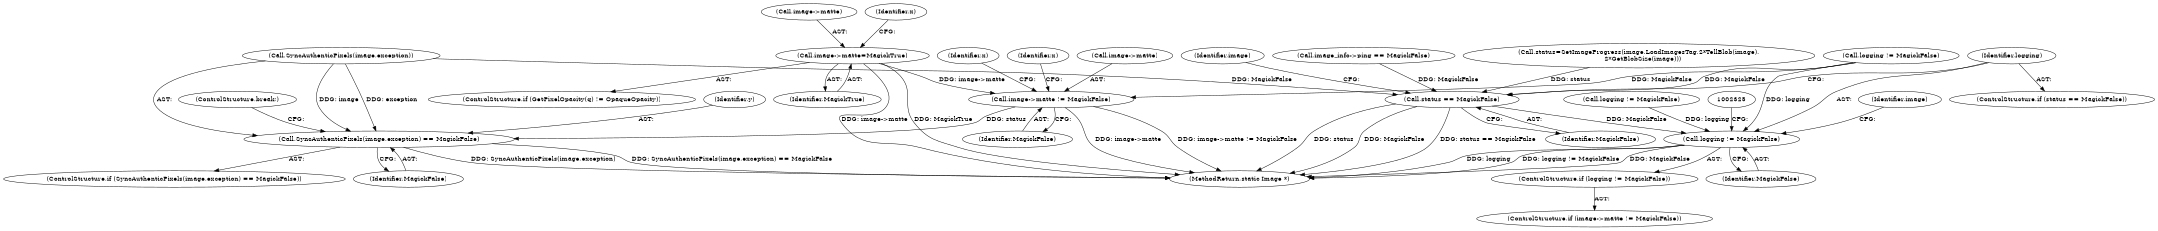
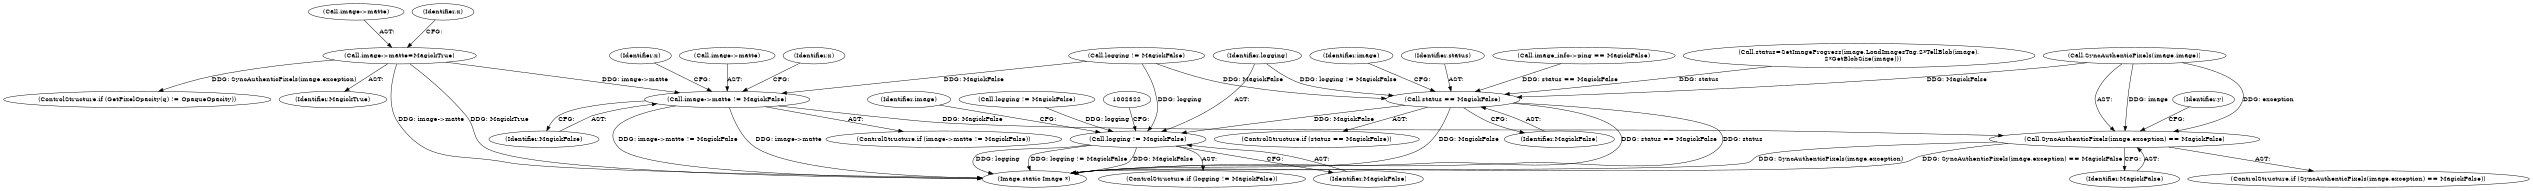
node "(Call,SyncAuthenticPixels(image,exception))": label "(Call,SyncAuthenticPixels(image,exception))" -> "(Call,SyncAuthenticPixels(image,image))"
node "(Identifier,status)": added
edge "(Identifier,logging)" -> "(ControlStructure,if (status == MagickFalse))": now "(Call,status == MagickFalse)" -> "(ControlStructure,if (status == MagickFalse))"
edge "(Call,image->matte=MagickTrue)" -> "(ControlStructure,if (GetPixelOpacity(q) != OpaqueOpacity))": label "AST: " -> "DDG: SyncAuthenticPixels(image,exception)"
edge "(Call,image_info->ping == MagickFalse)" -> "(Call,status == MagickFalse)": label "DDG: MagickFalse" -> "DDG: status == MagickFalse"
edge "(Identifier,logging)" -> "(Call,status == MagickFalse)": label "CFG: " -> "DDG: logging != MagickFalse"
edge "(Identifier,MagickTrue)" -> "(Call,image->matte=MagickTrue)": removed, label "AST:"
node "(ControlStructure,break;)": removed
node "1002325": label "1002325" -> "1002322"
edge "(Identifier,y)" -> "(Call,SyncAuthenticPixels(image,exception) == MagickFalse)": label "AST: " -> "CFG: "
edge "(Call,image->matte != MagickFalse)" -> "(Call,SyncAuthenticPixels(image,exception) == MagickFalse)": label "DDG: status" -> "DDG: MagickFalse"
node "(MethodReturn,static Image *)": label "(MethodReturn,static Image *)" -> "(Image,static Image *)"
edge "(ControlStructure,if (logging != MagickFalse))" -> "(ControlStructure,if (image->matte != MagickFalse))": now "(Call,image->matte != MagickFalse)" -> "(ControlStructure,if (image->matte != MagickFalse))"
